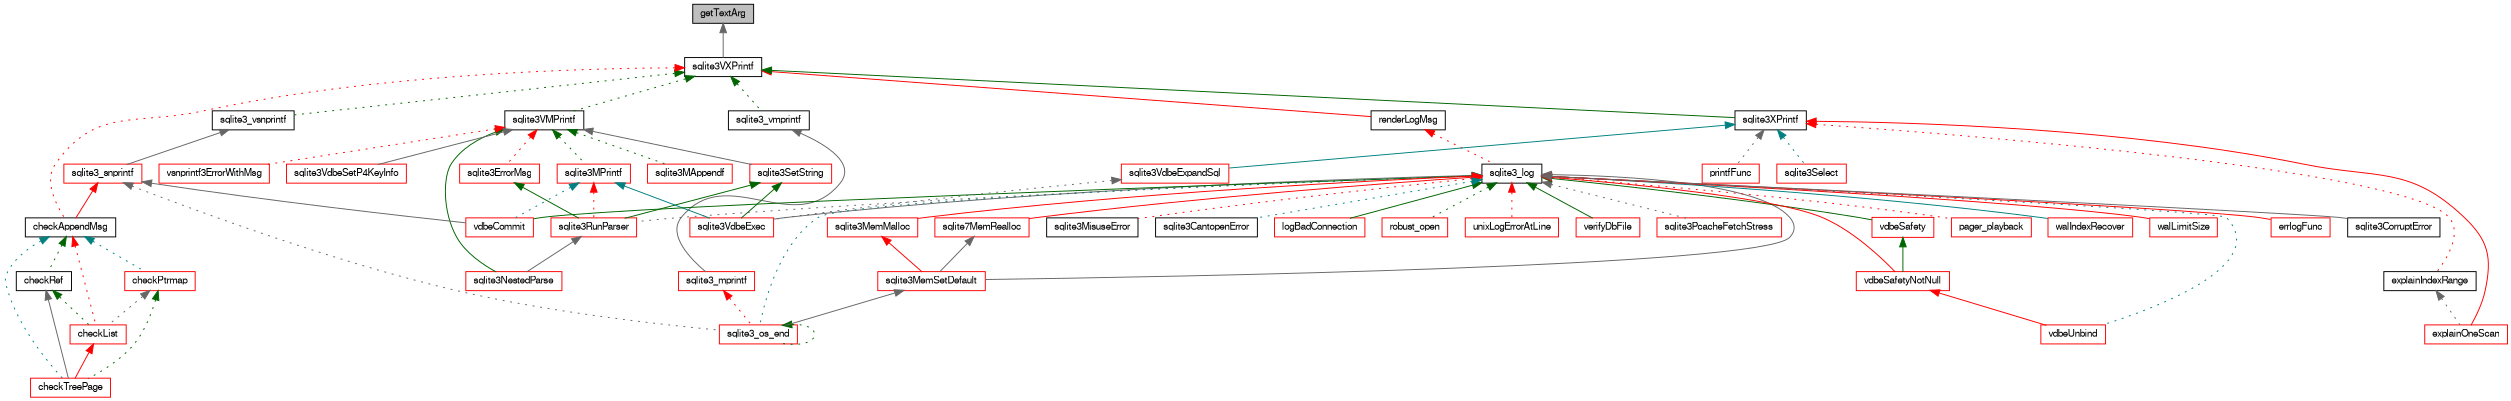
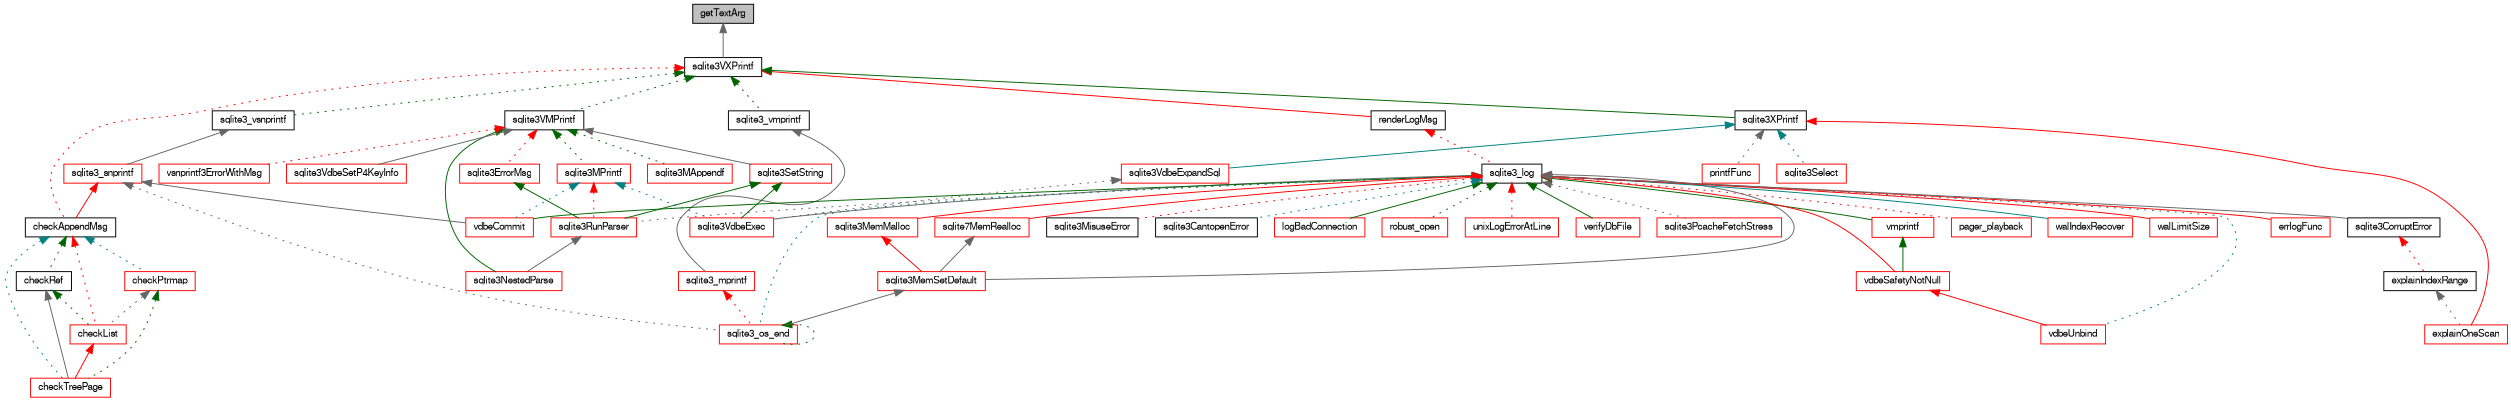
edge "explainIndexRange" -> "sqlite3XPrintf": now "explainIndexRange" -> "sqlite3CorruptError"
edge "sqlite3VdbeExec" -> "sqlite3MPrintf": style solid -> dotted
node "vdbeSafety": label "vdbeSafety" -> "vmprintf"
